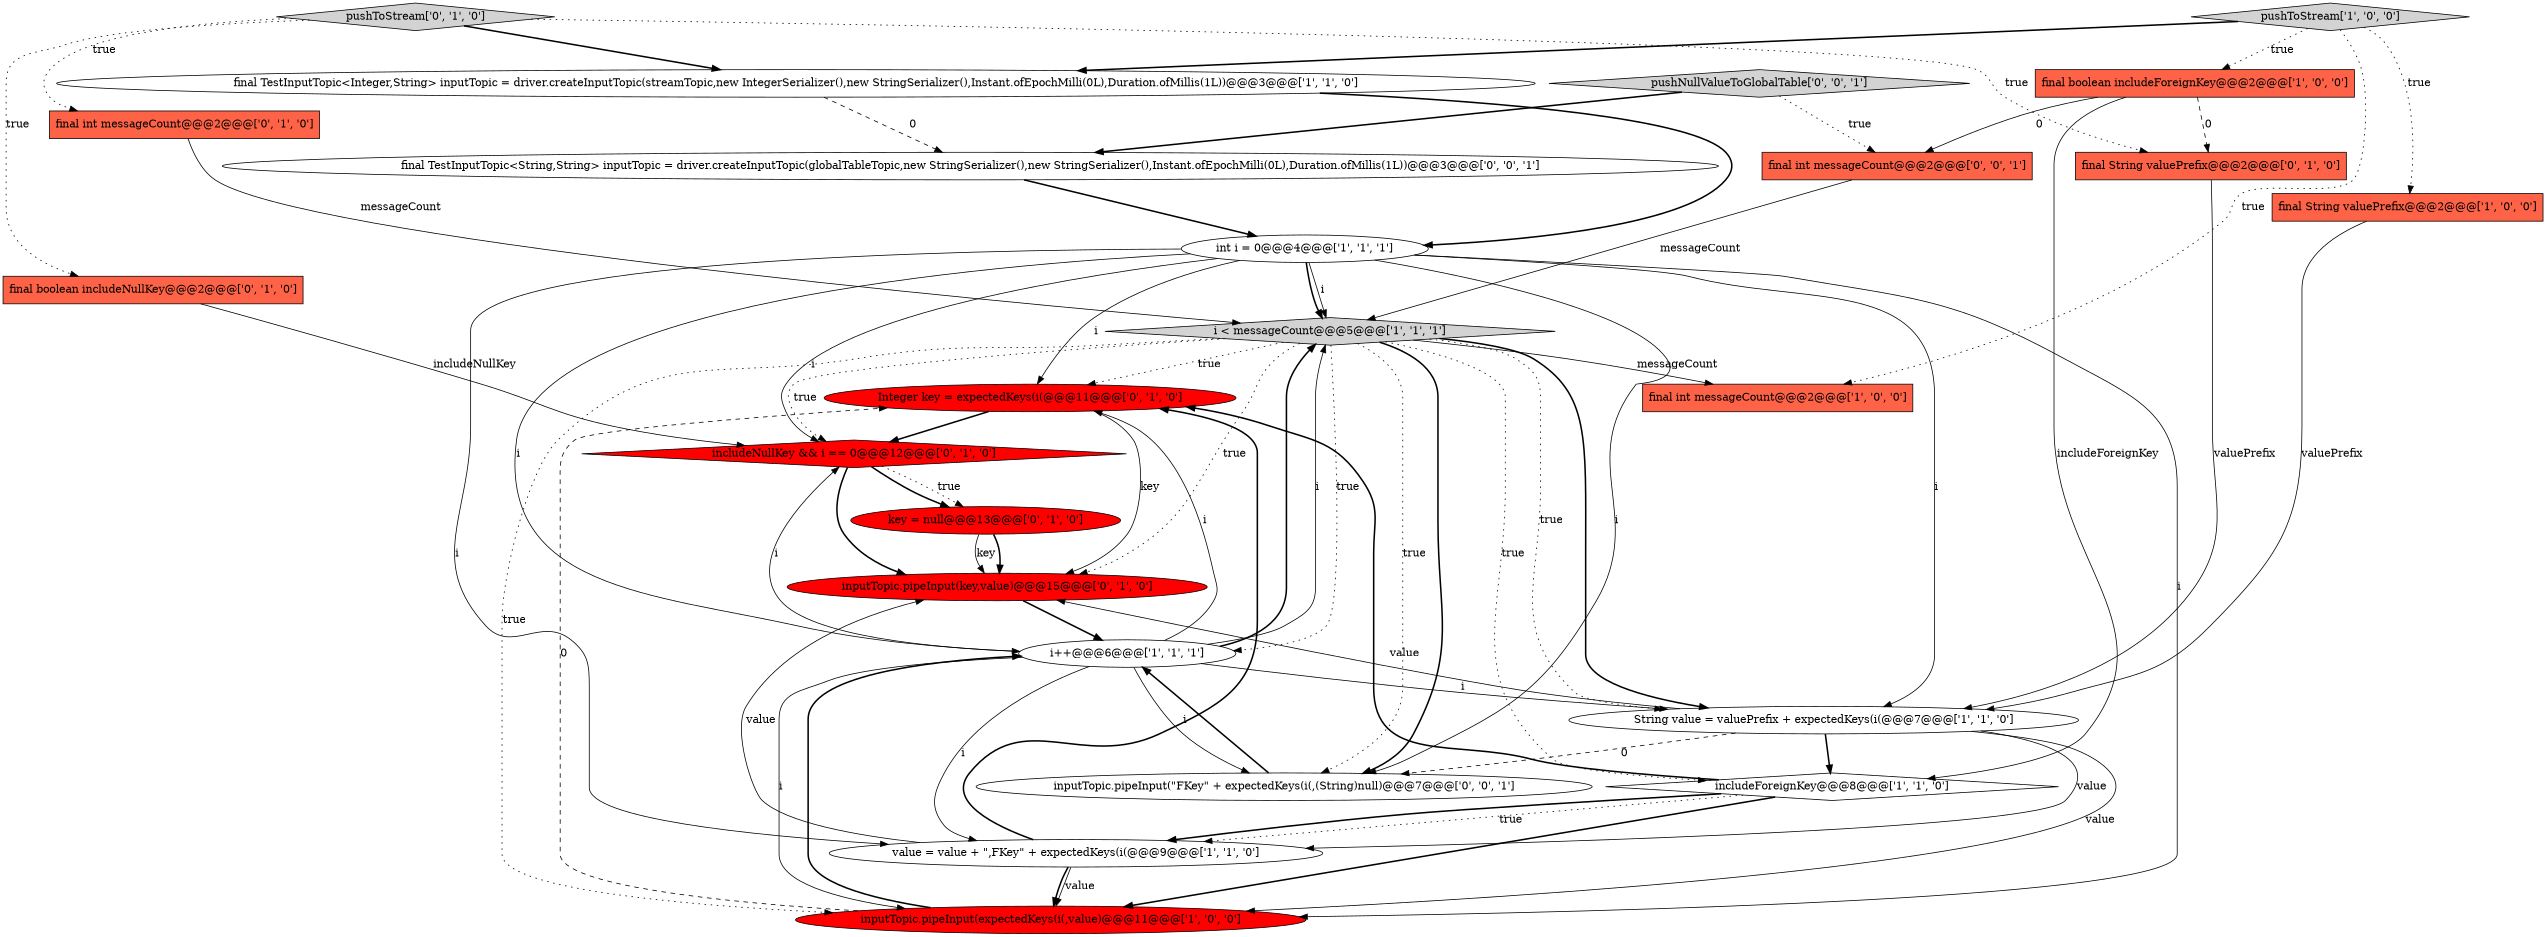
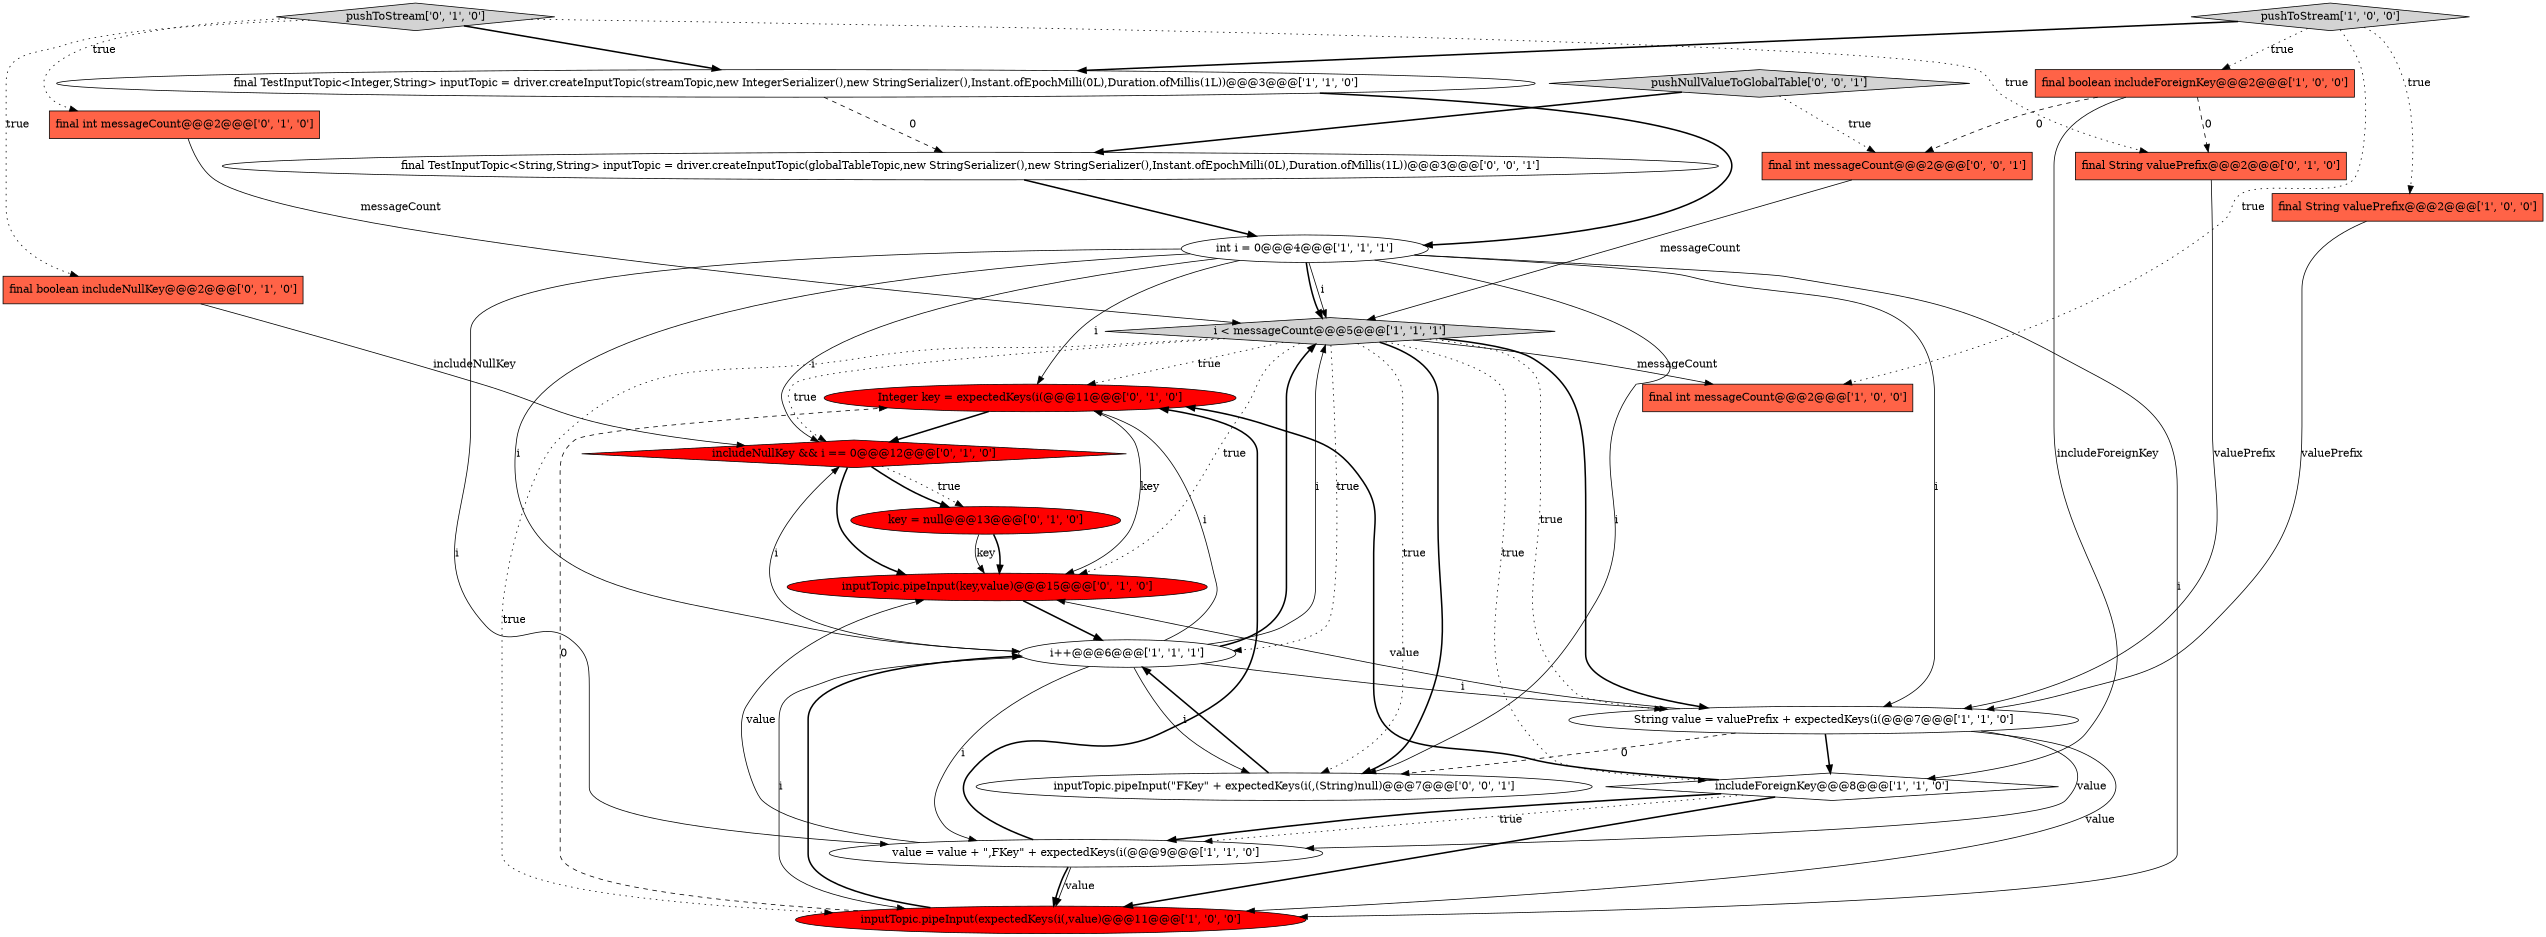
edge "final boolean includeForeignKey@@@2@@@['1', '0', '0']" -> "final int messageCount@@@2@@@['0', '0', '1']": style solid -> dashed
